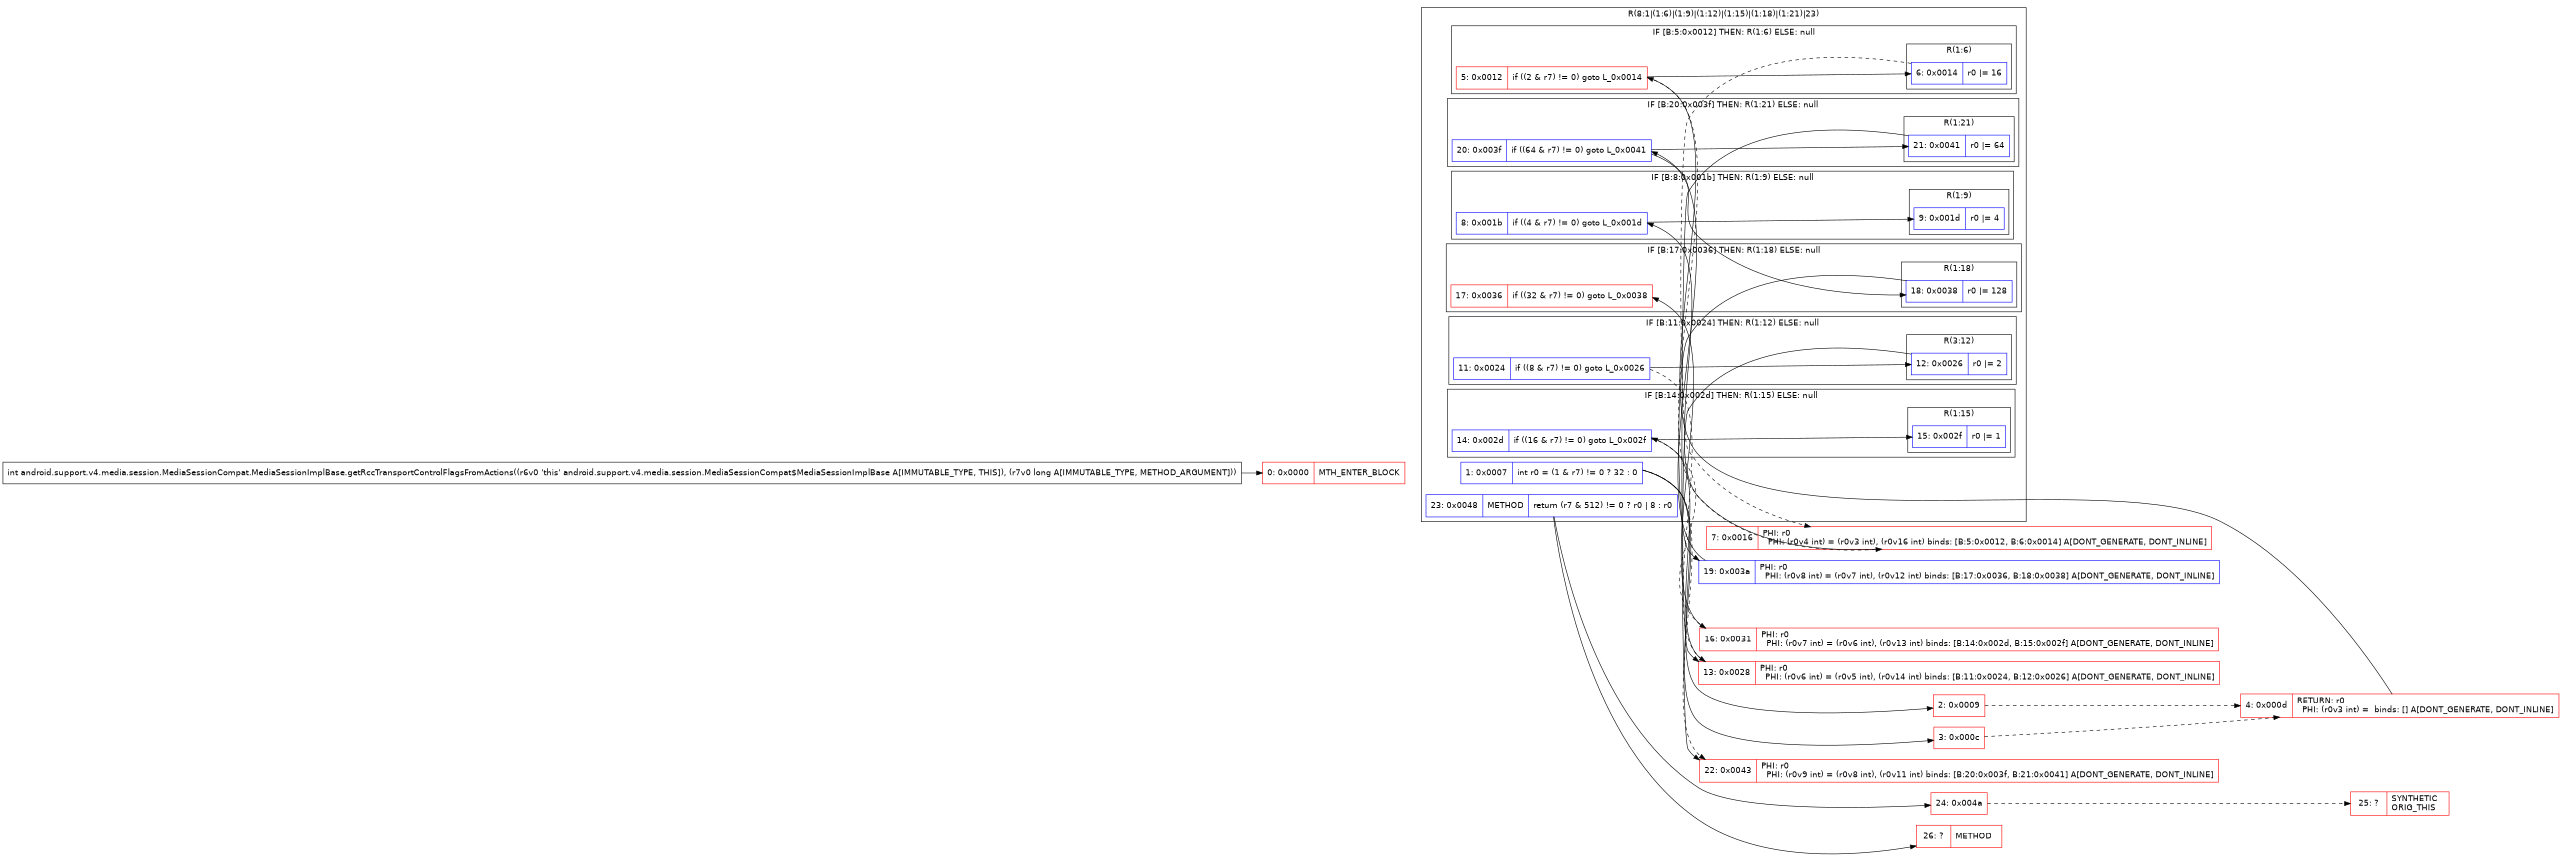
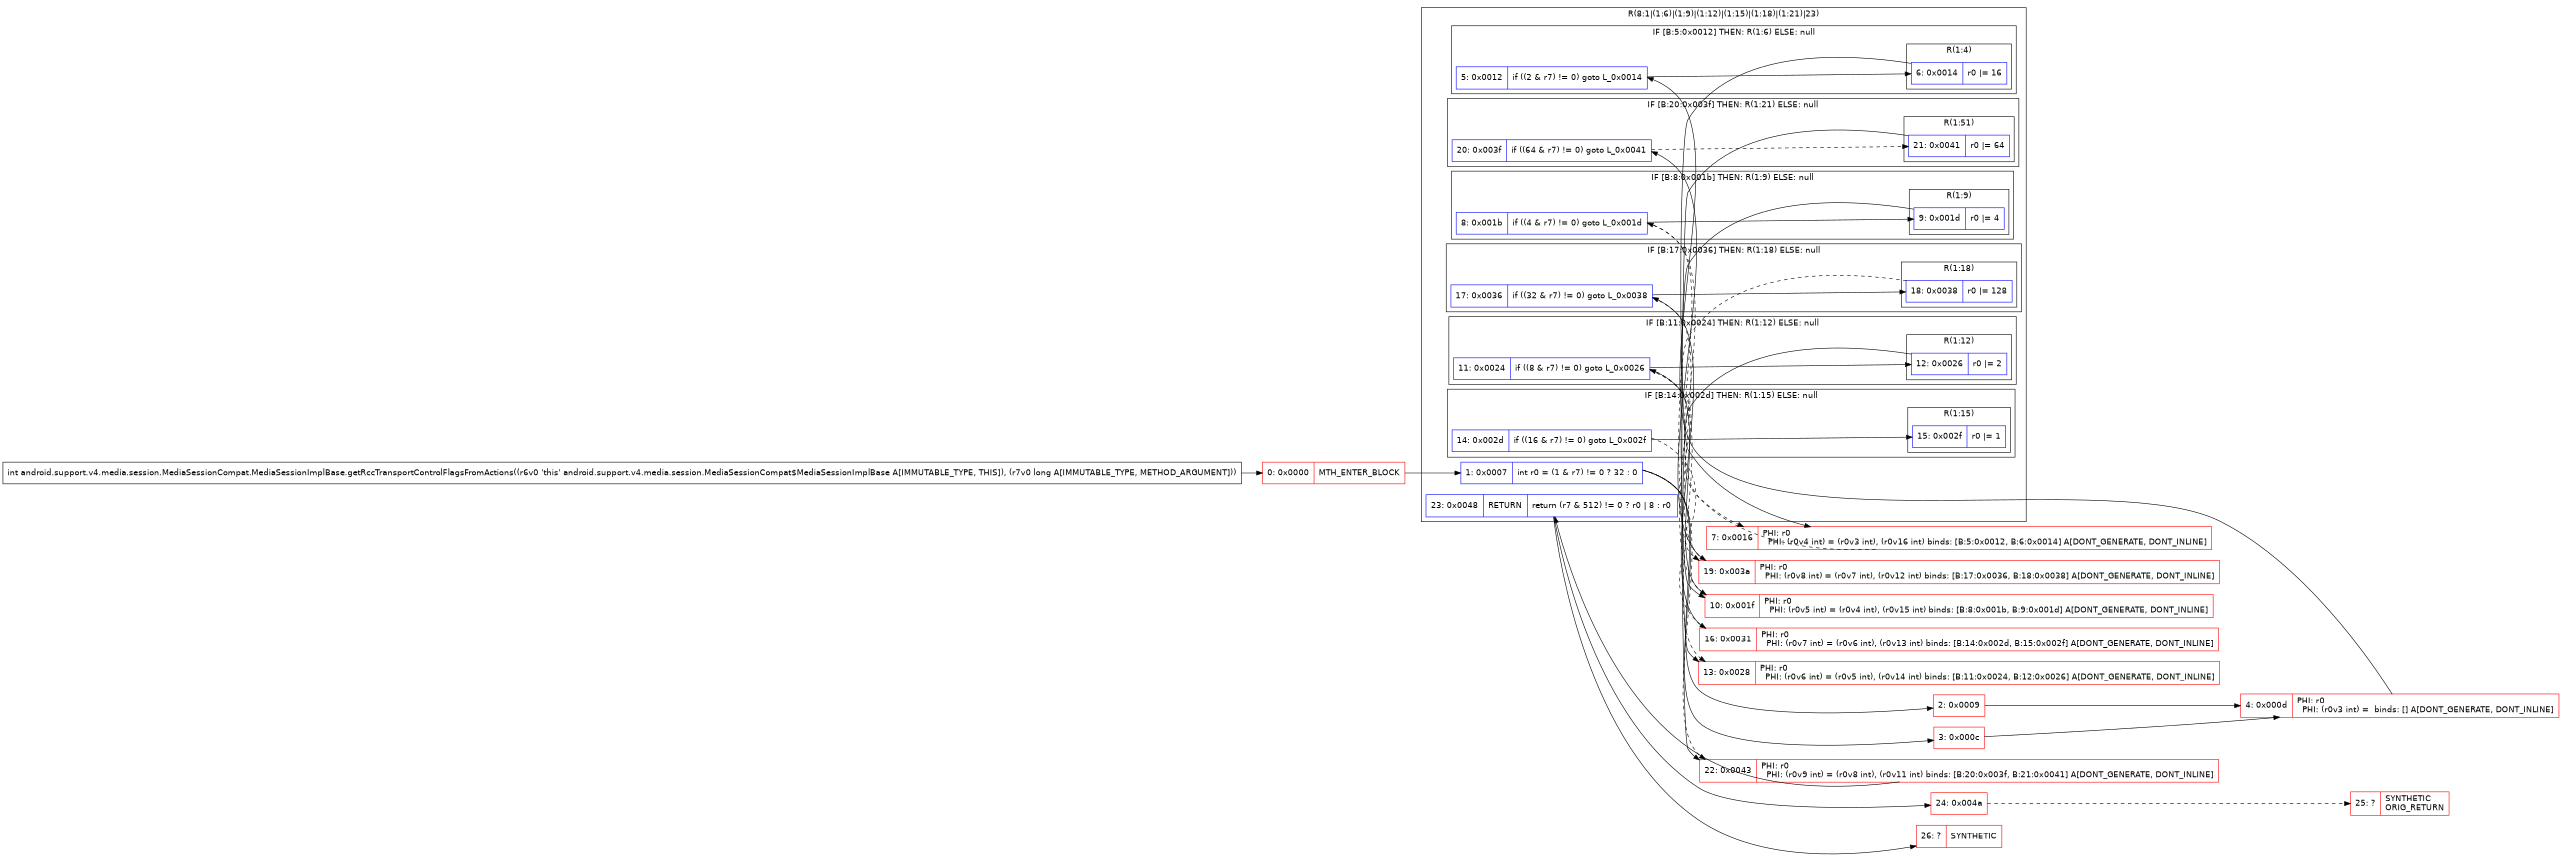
cluster "R(1:6)": label "R(1:6)" -> "R(1:4)"
node "5: 0x0012": color red -> blue
cluster "R(1:21)": label "R(1:21)" -> "R(1:51)"
edge "20: 0x003f" -> "21: 0x0041": style solid -> dashed
edge "6: 0x0014" -> "7: 0x0016": style dashed -> solid
edge "20: 0x003f" -> "18: 0x0038": now "17: 0x0036" -> "18: 0x0038"
node "17: 0x0036": color red -> blue
edge "18: 0x0038" -> "19: 0x003a": style solid -> dashed
cluster "R(3:12)": label "R(3:12)" -> "R(1:12)"
edge "5: 0x0012" -> "7: 0x0016": now "11: 0x0024" -> "7: 0x0016"
edge "17: 0x0036" -> "19: 0x003a": added
edge "7: 0x0016" -> "8: 0x001b": style solid -> dashed
edge "0: 0x0000" -> "1: 0x0007": added
node "23: 0x0048": text "METHOD" -> "RETURN"
edge "13: 0x0028" -> "14: 0x002d": removed
node "19: 0x003a": color blue -> red
node "10: 0x001f": added
node "4: 0x000d": text "RETURN: r0" -> "PHI: r0"
edge "2: 0x0009" -> "4: 0x000d": style dashed -> solid
edge "3: 0x000c" -> "4: 0x000d": style dashed -> solid
edge "22: 0x0043" -> "23: 0x0048": added
node "25: ?": text "ORIG_THIS" -> "ORIG_RETURN"
node "26: ?": text "METHOD" -> "SYNTHETIC"
